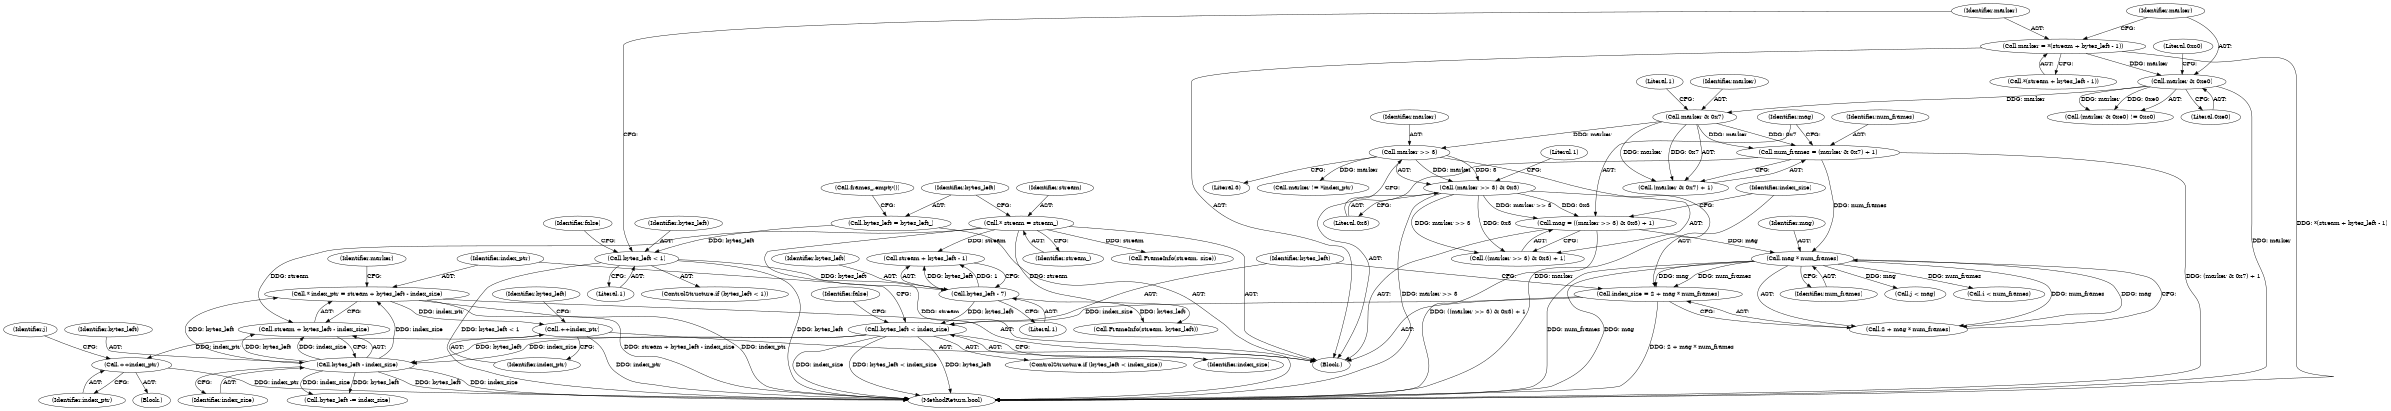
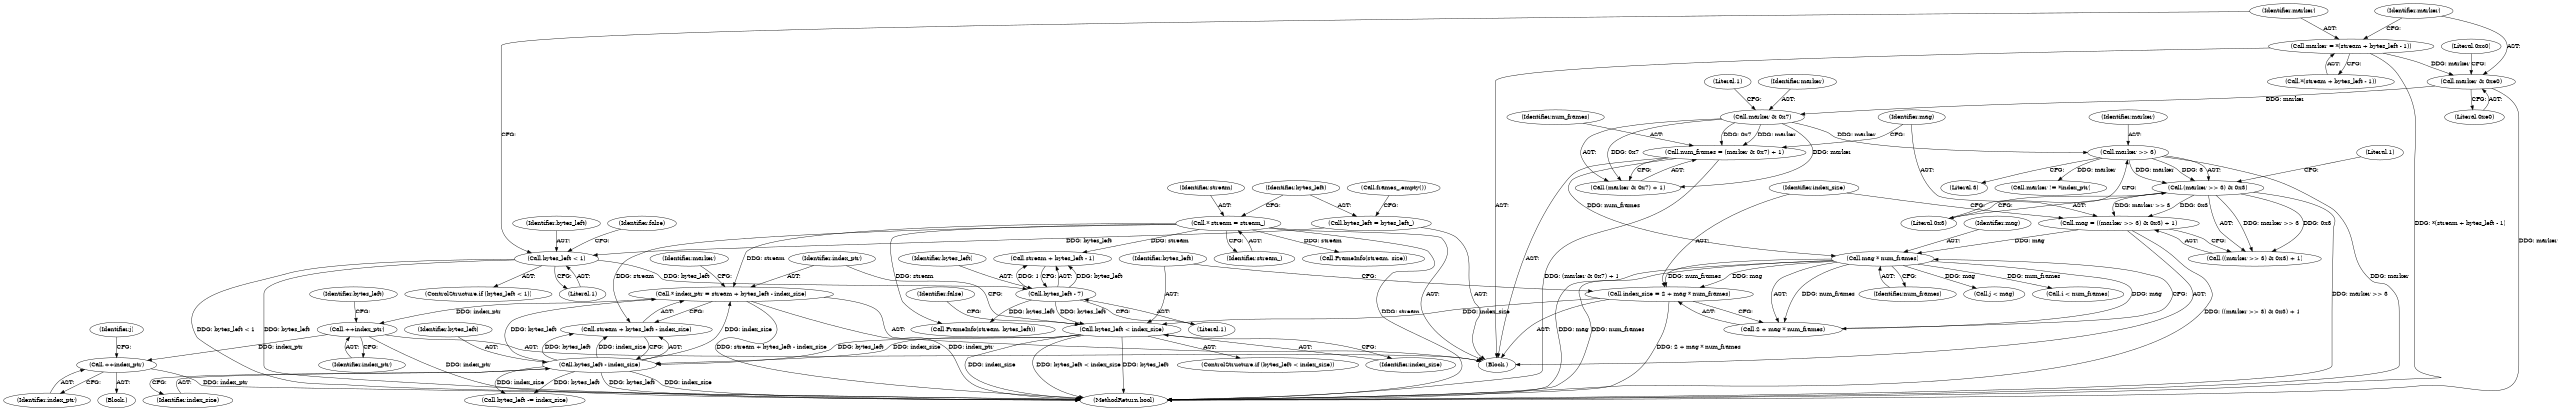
node "(Call,(marker & 0xe0) != 0xc0)": removed
edge "(Call,* stream = stream_)" -> "(Call,* index_ptr = stream + bytes_left - index_size)": added, label "DDG: stream"
